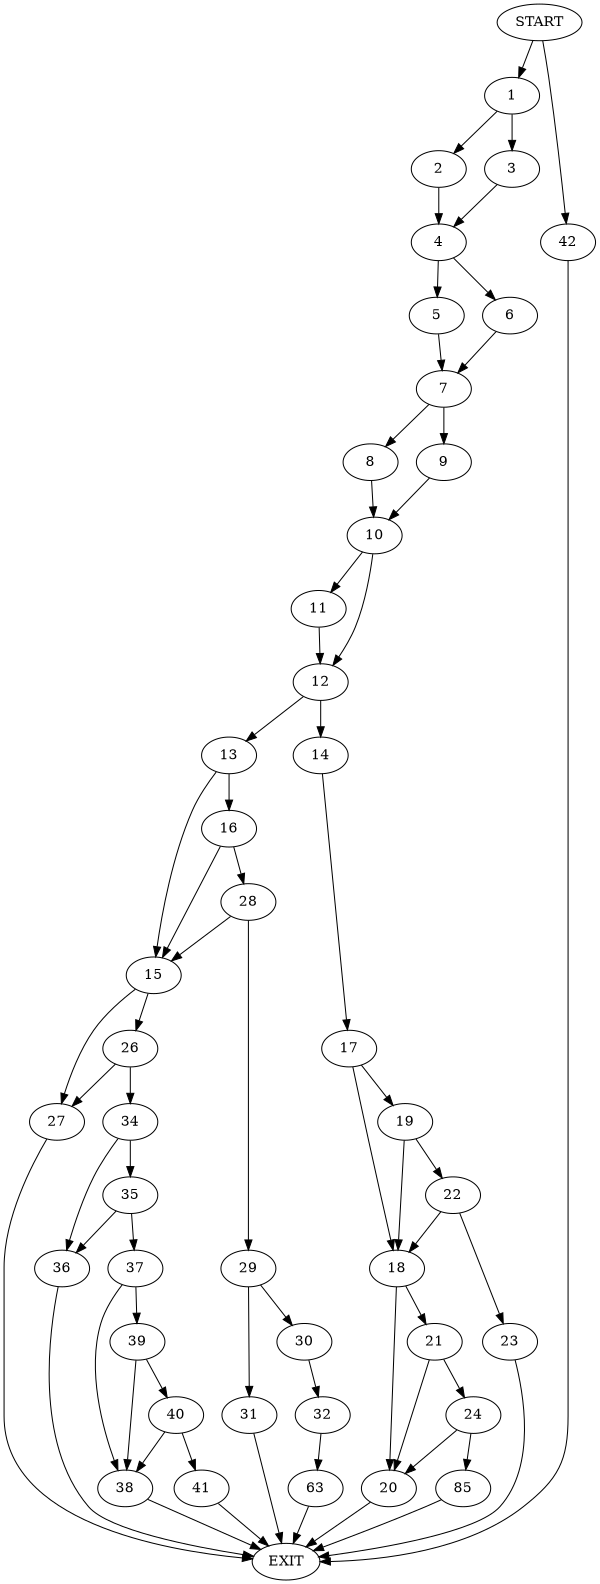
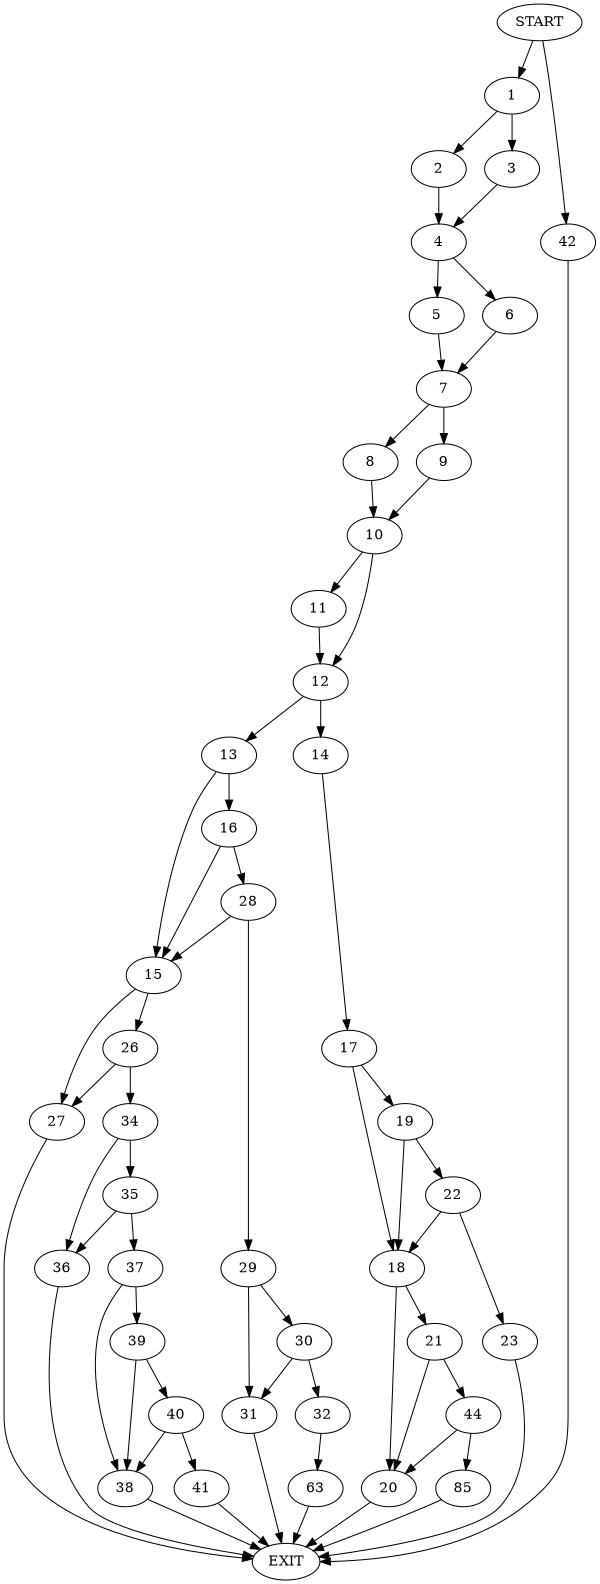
edge "30" -> "31": added
node "24": label "24" -> "44"
